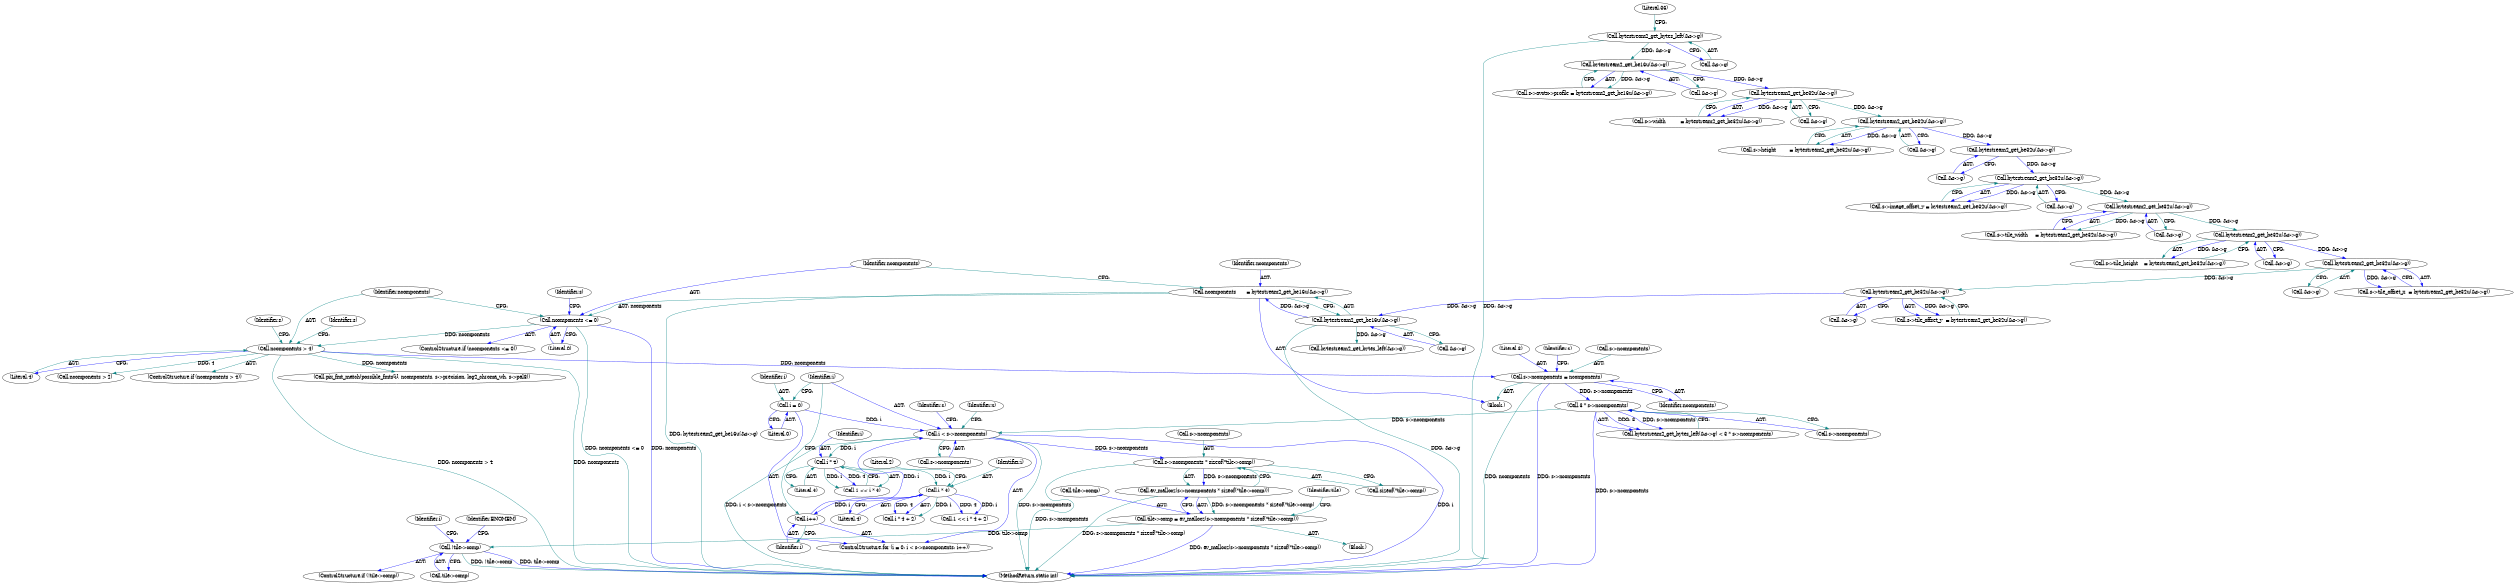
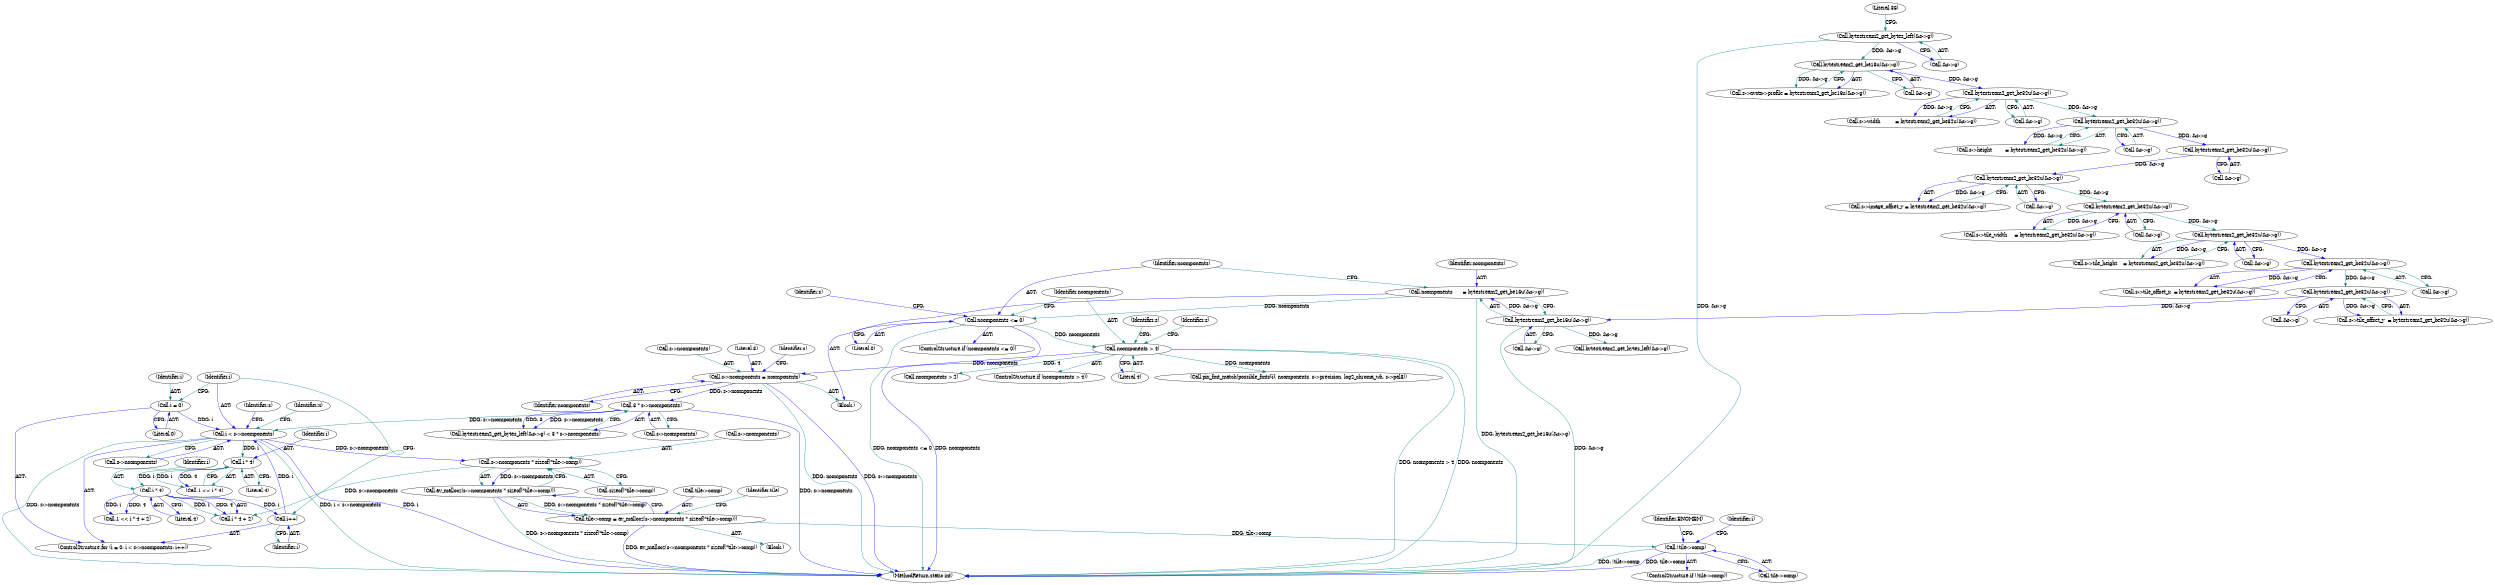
edge "(Call,ncomponents       = bytestream2_get_be16u(&s->g))" -> "(Call,ncomponents <= 0)": label "AST: ncomponents" -> "DDG: ncomponents"
node "(Literal,2)": removed
edge "(Call,s->ncomponents * sizeof(*tile->comp))" -> "(MethodReturn,static int)": now "(Call,s->ncomponents * sizeof(*tile->comp))" -> "(Call,i * 4 + 2)"
